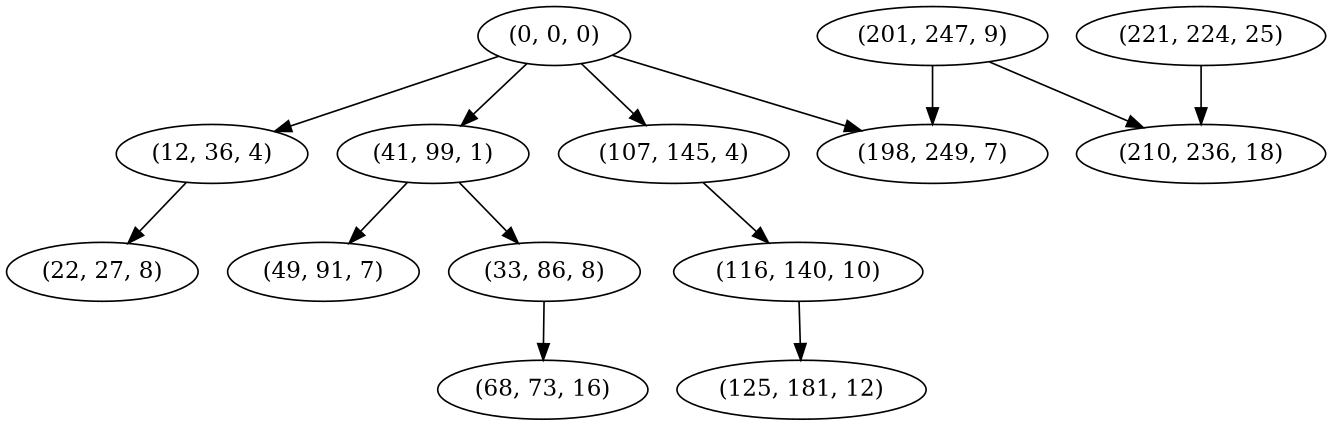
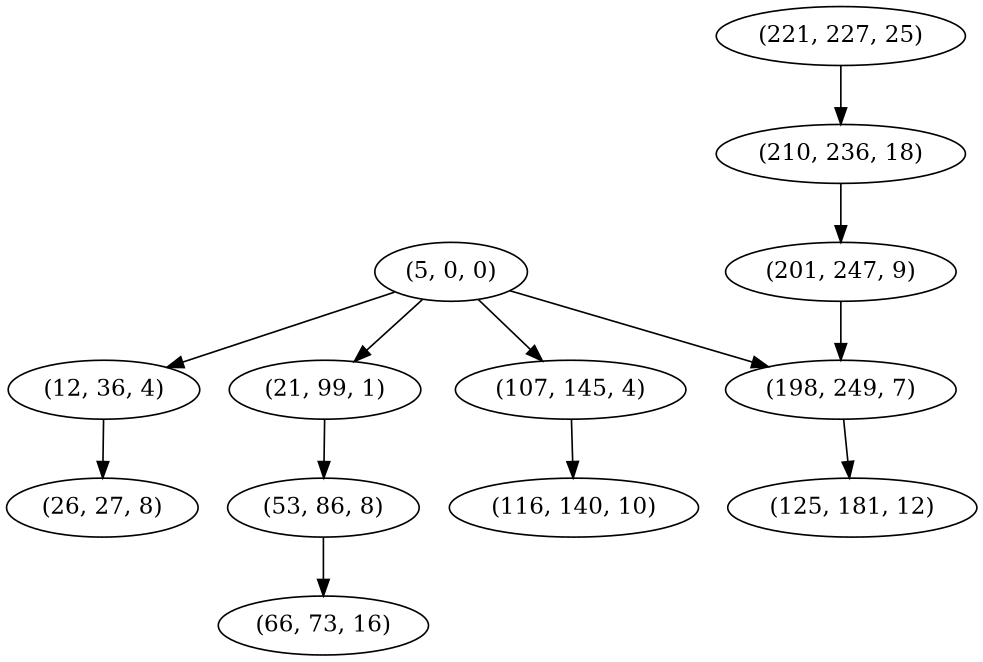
node "(0, 0, 0)": label "(0, 0, 0)" -> "(5, 0, 0)"
node "(221, 224, 25)": label "(221, 224, 25)" -> "(221, 227, 25)"
edge "(201, 247, 9)" -> "(210, 236, 18)": reversed
node "(41, 99, 1)": label "(41, 99, 1)" -> "(21, 99, 1)"
node "(22, 27, 8)": label "(22, 27, 8)" -> "(26, 27, 8)"
node "(49, 91, 7)": removed
node "(33, 86, 8)": label "(33, 86, 8)" -> "(53, 86, 8)"
edge "(116, 140, 10)" -> "(125, 181, 12)": now "(198, 249, 7)" -> "(125, 181, 12)"
node "(68, 73, 16)": label "(68, 73, 16)" -> "(66, 73, 16)"
